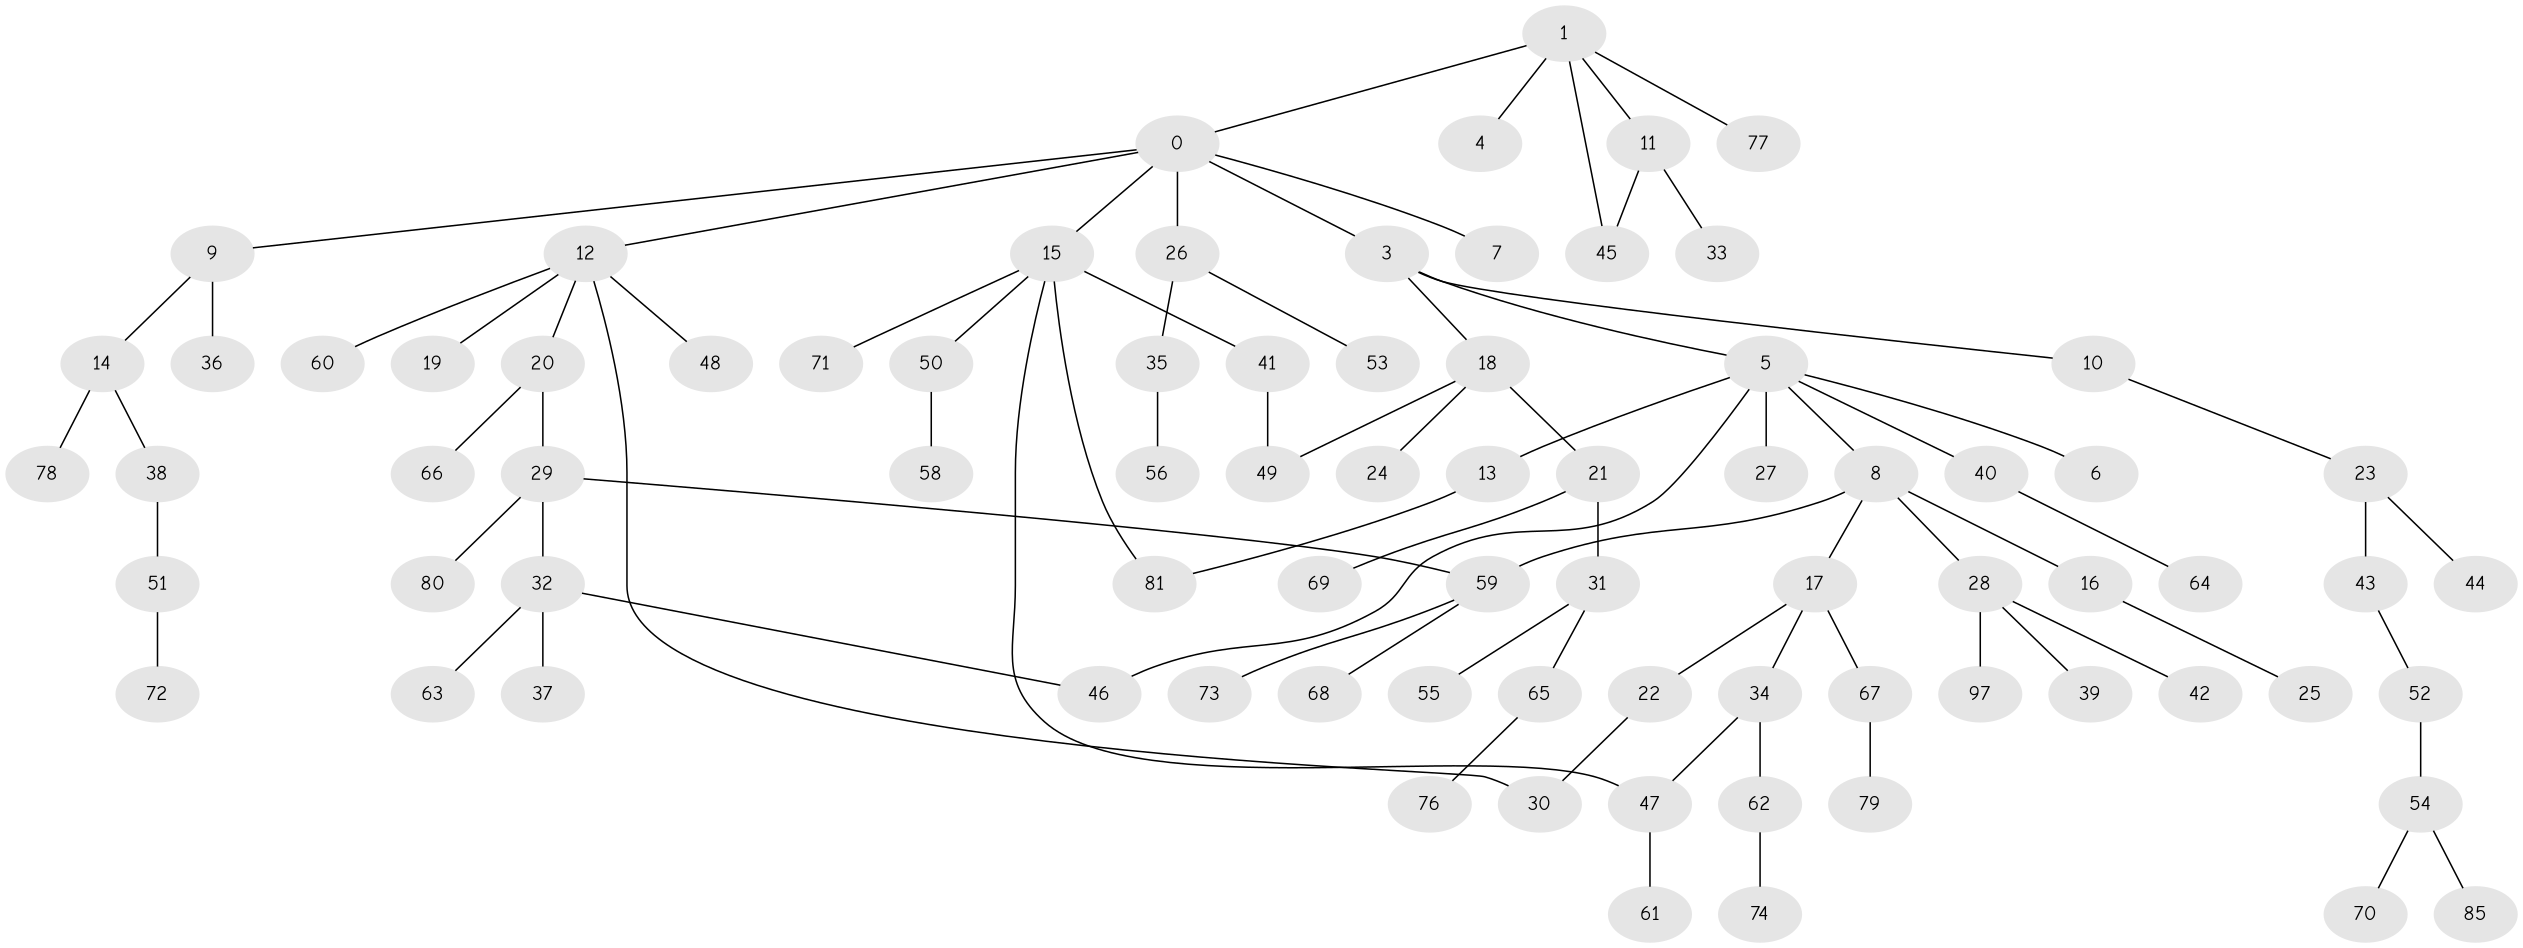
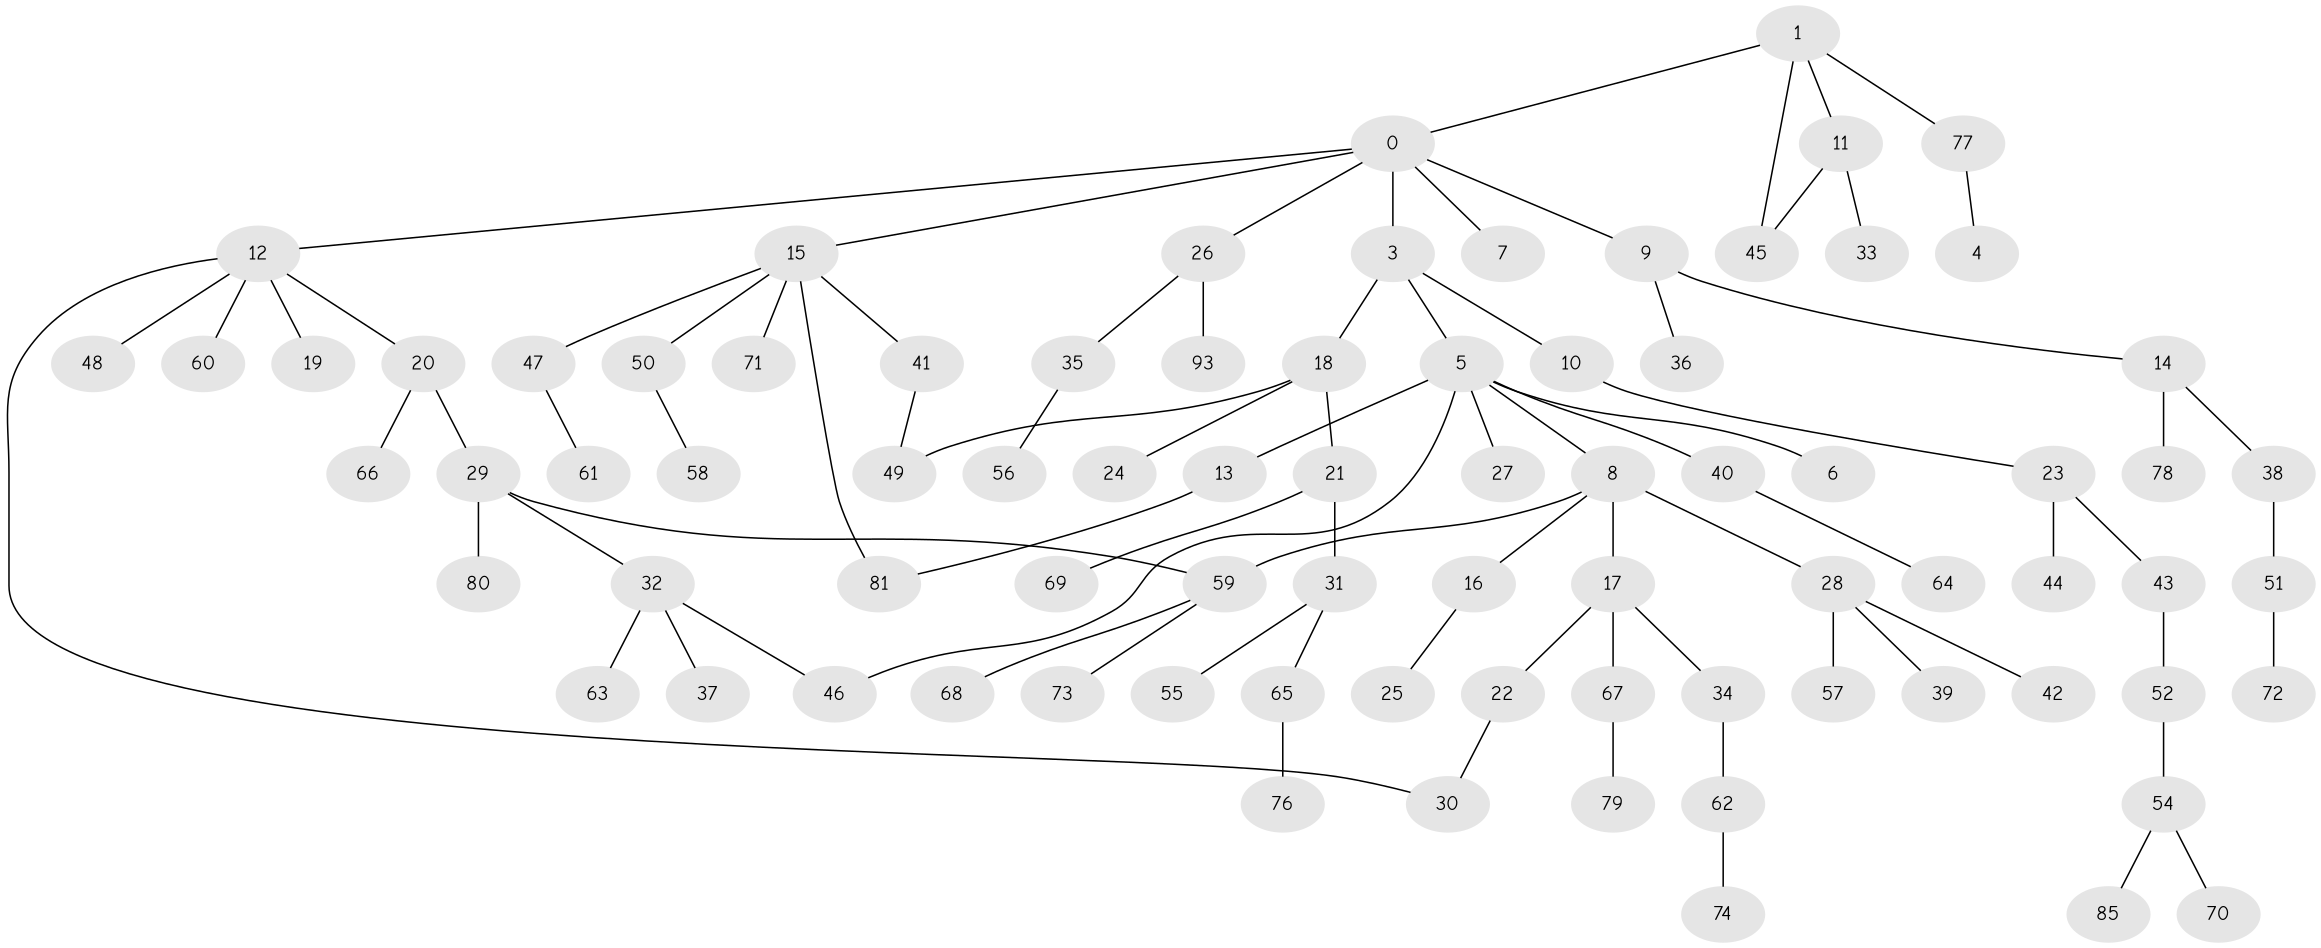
edge "1" -- "4": now "77" -- "4"
node "53": label "53" -> "93"
node "97": label "97" -> "57"
edge "34" -- "47": removed
